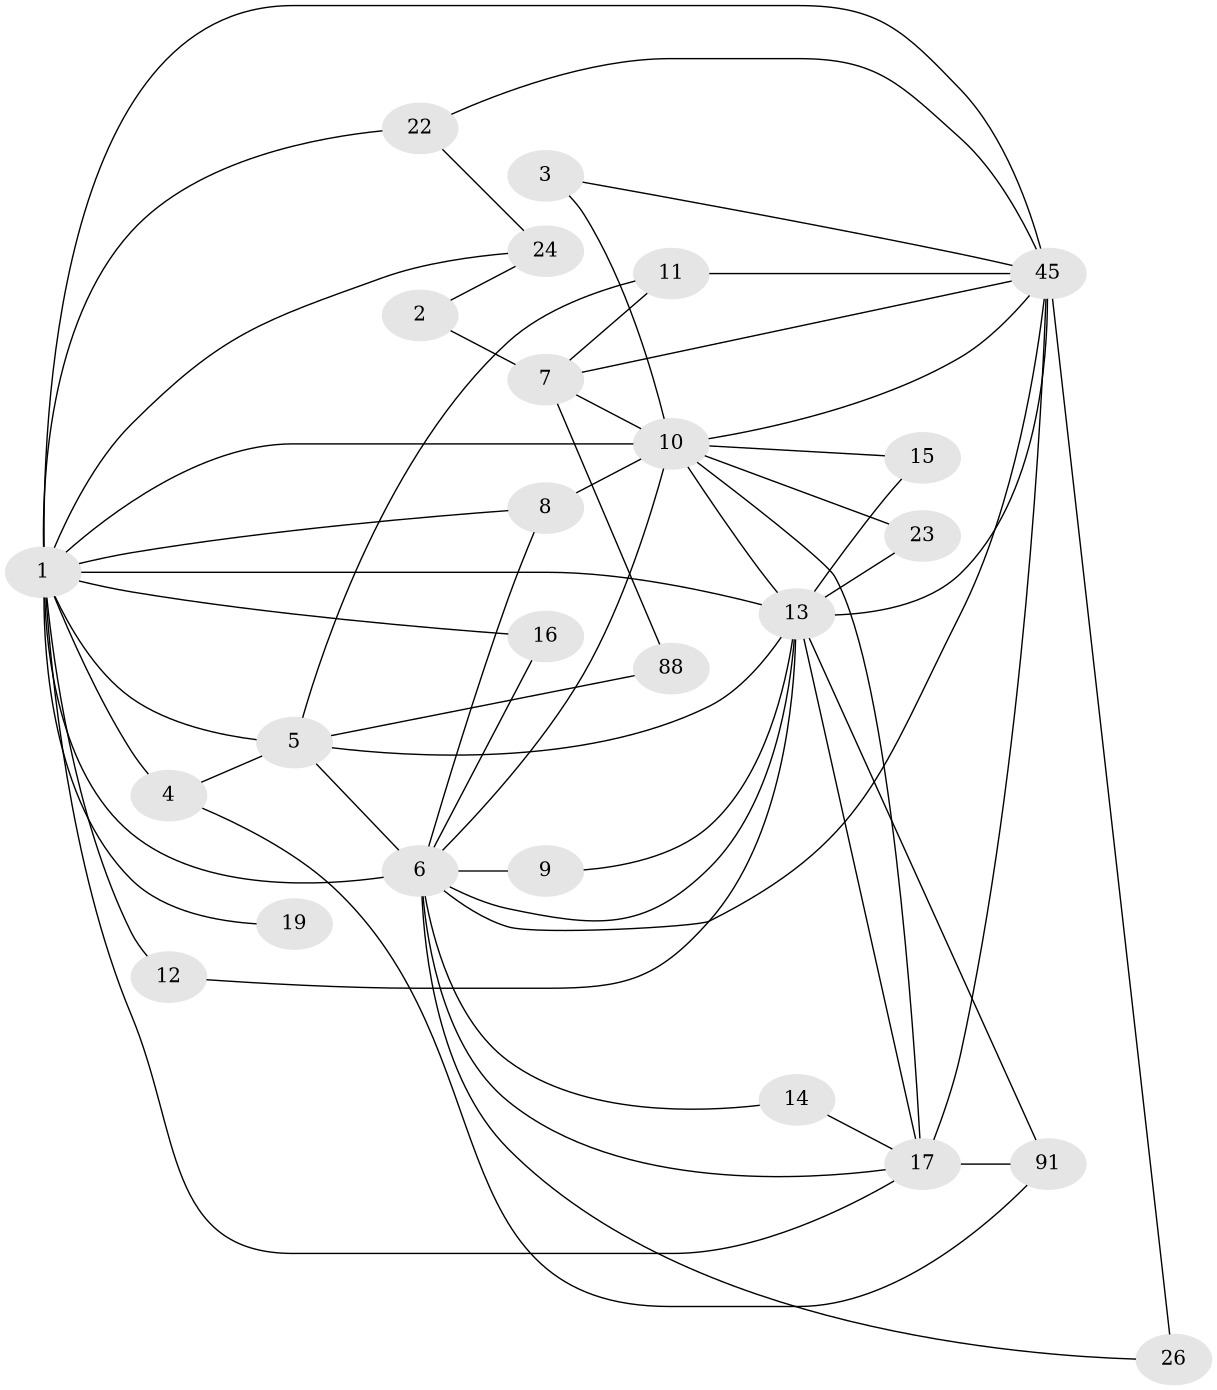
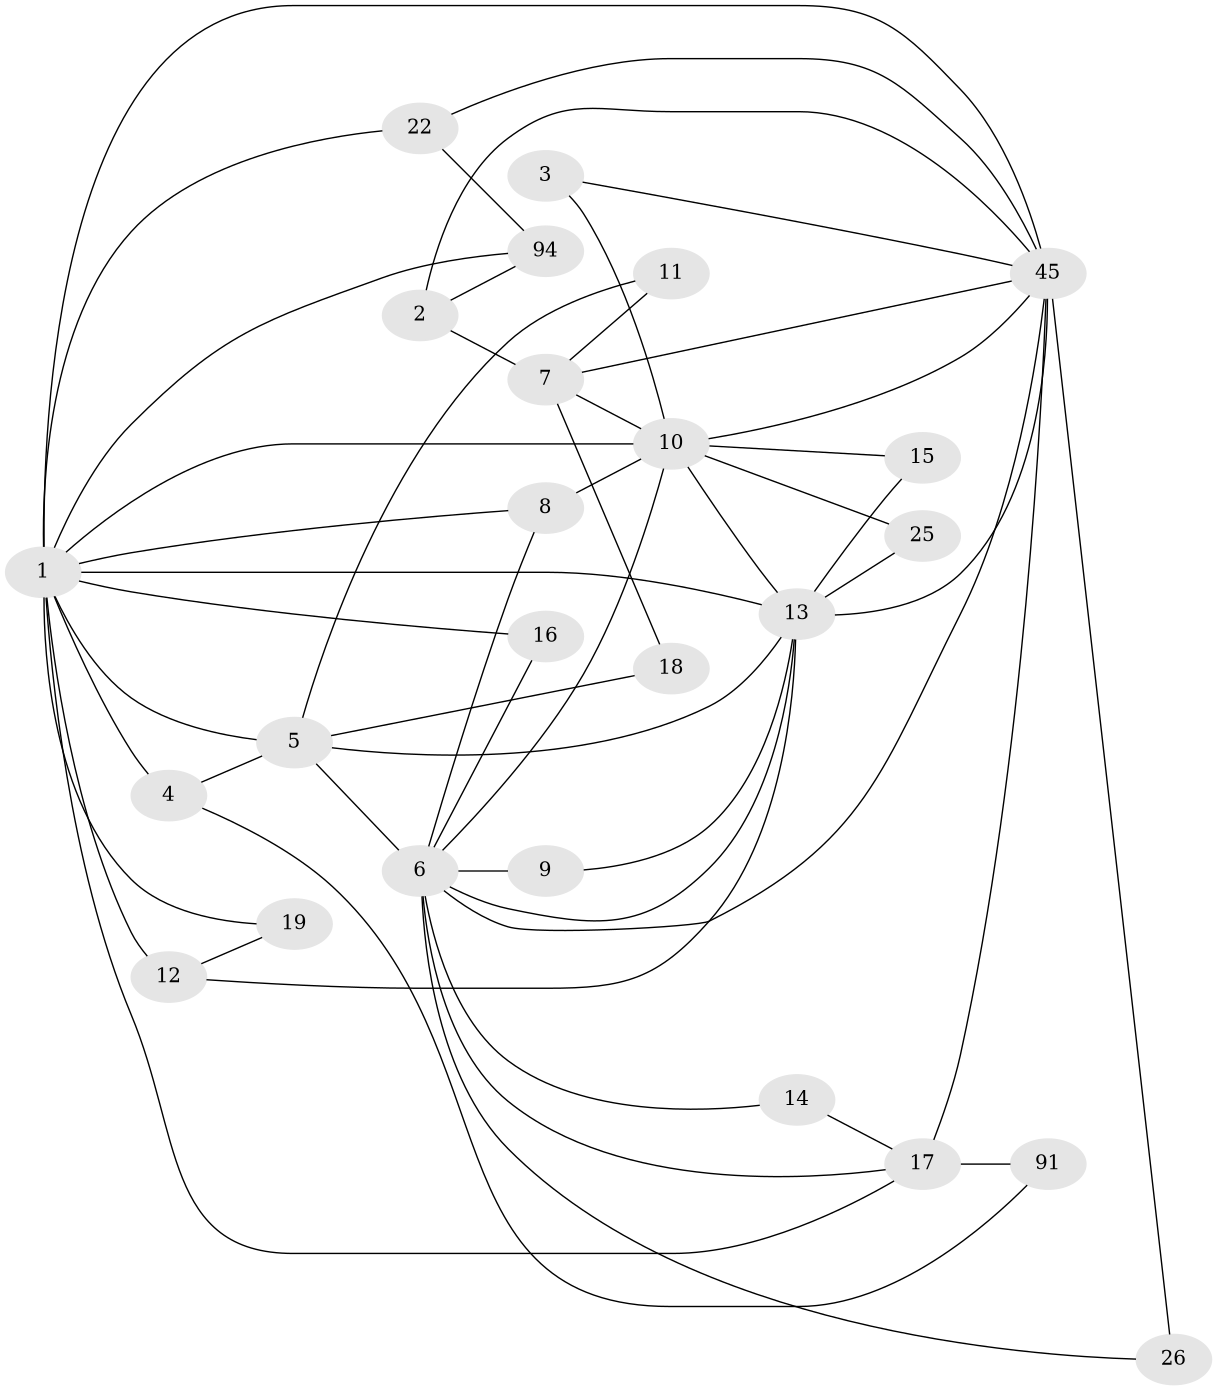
node "24": label "24" -> "94"
edge "11" -- "45": now "2" -- "45"
node "23": label "23" -> "25"
node "88": label "88" -> "18"
edge "10" -- "17": removed
edge "1" -- "6": removed
edge "13" -- "17": removed
edge "13" -- "91": removed
edge "19" -- "12": added
